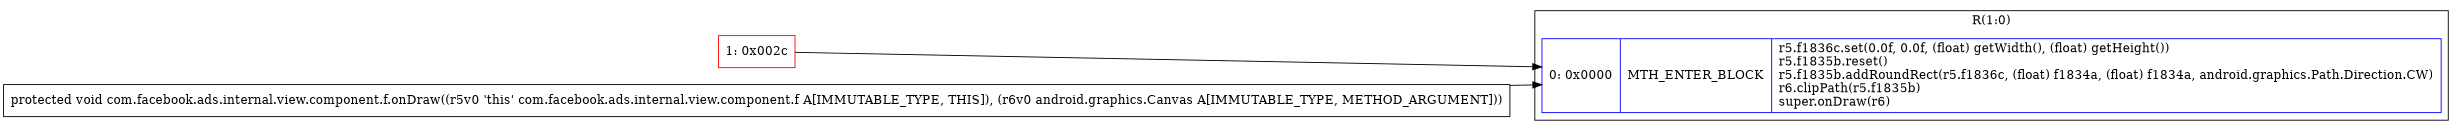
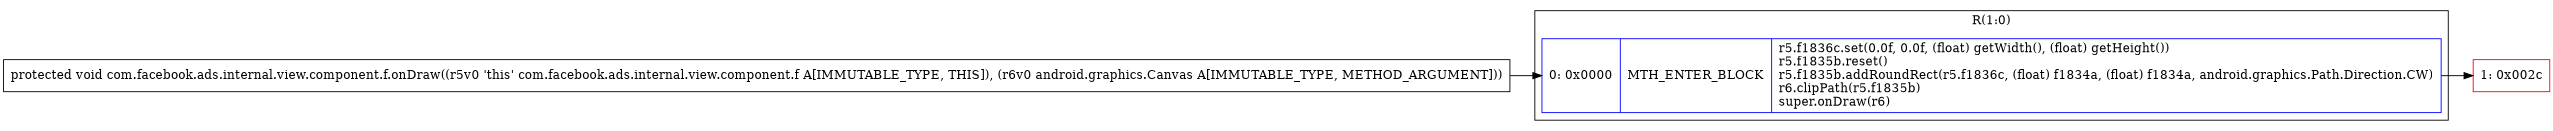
edge "1: 0x002c" -> "0: 0x0000": reversed
